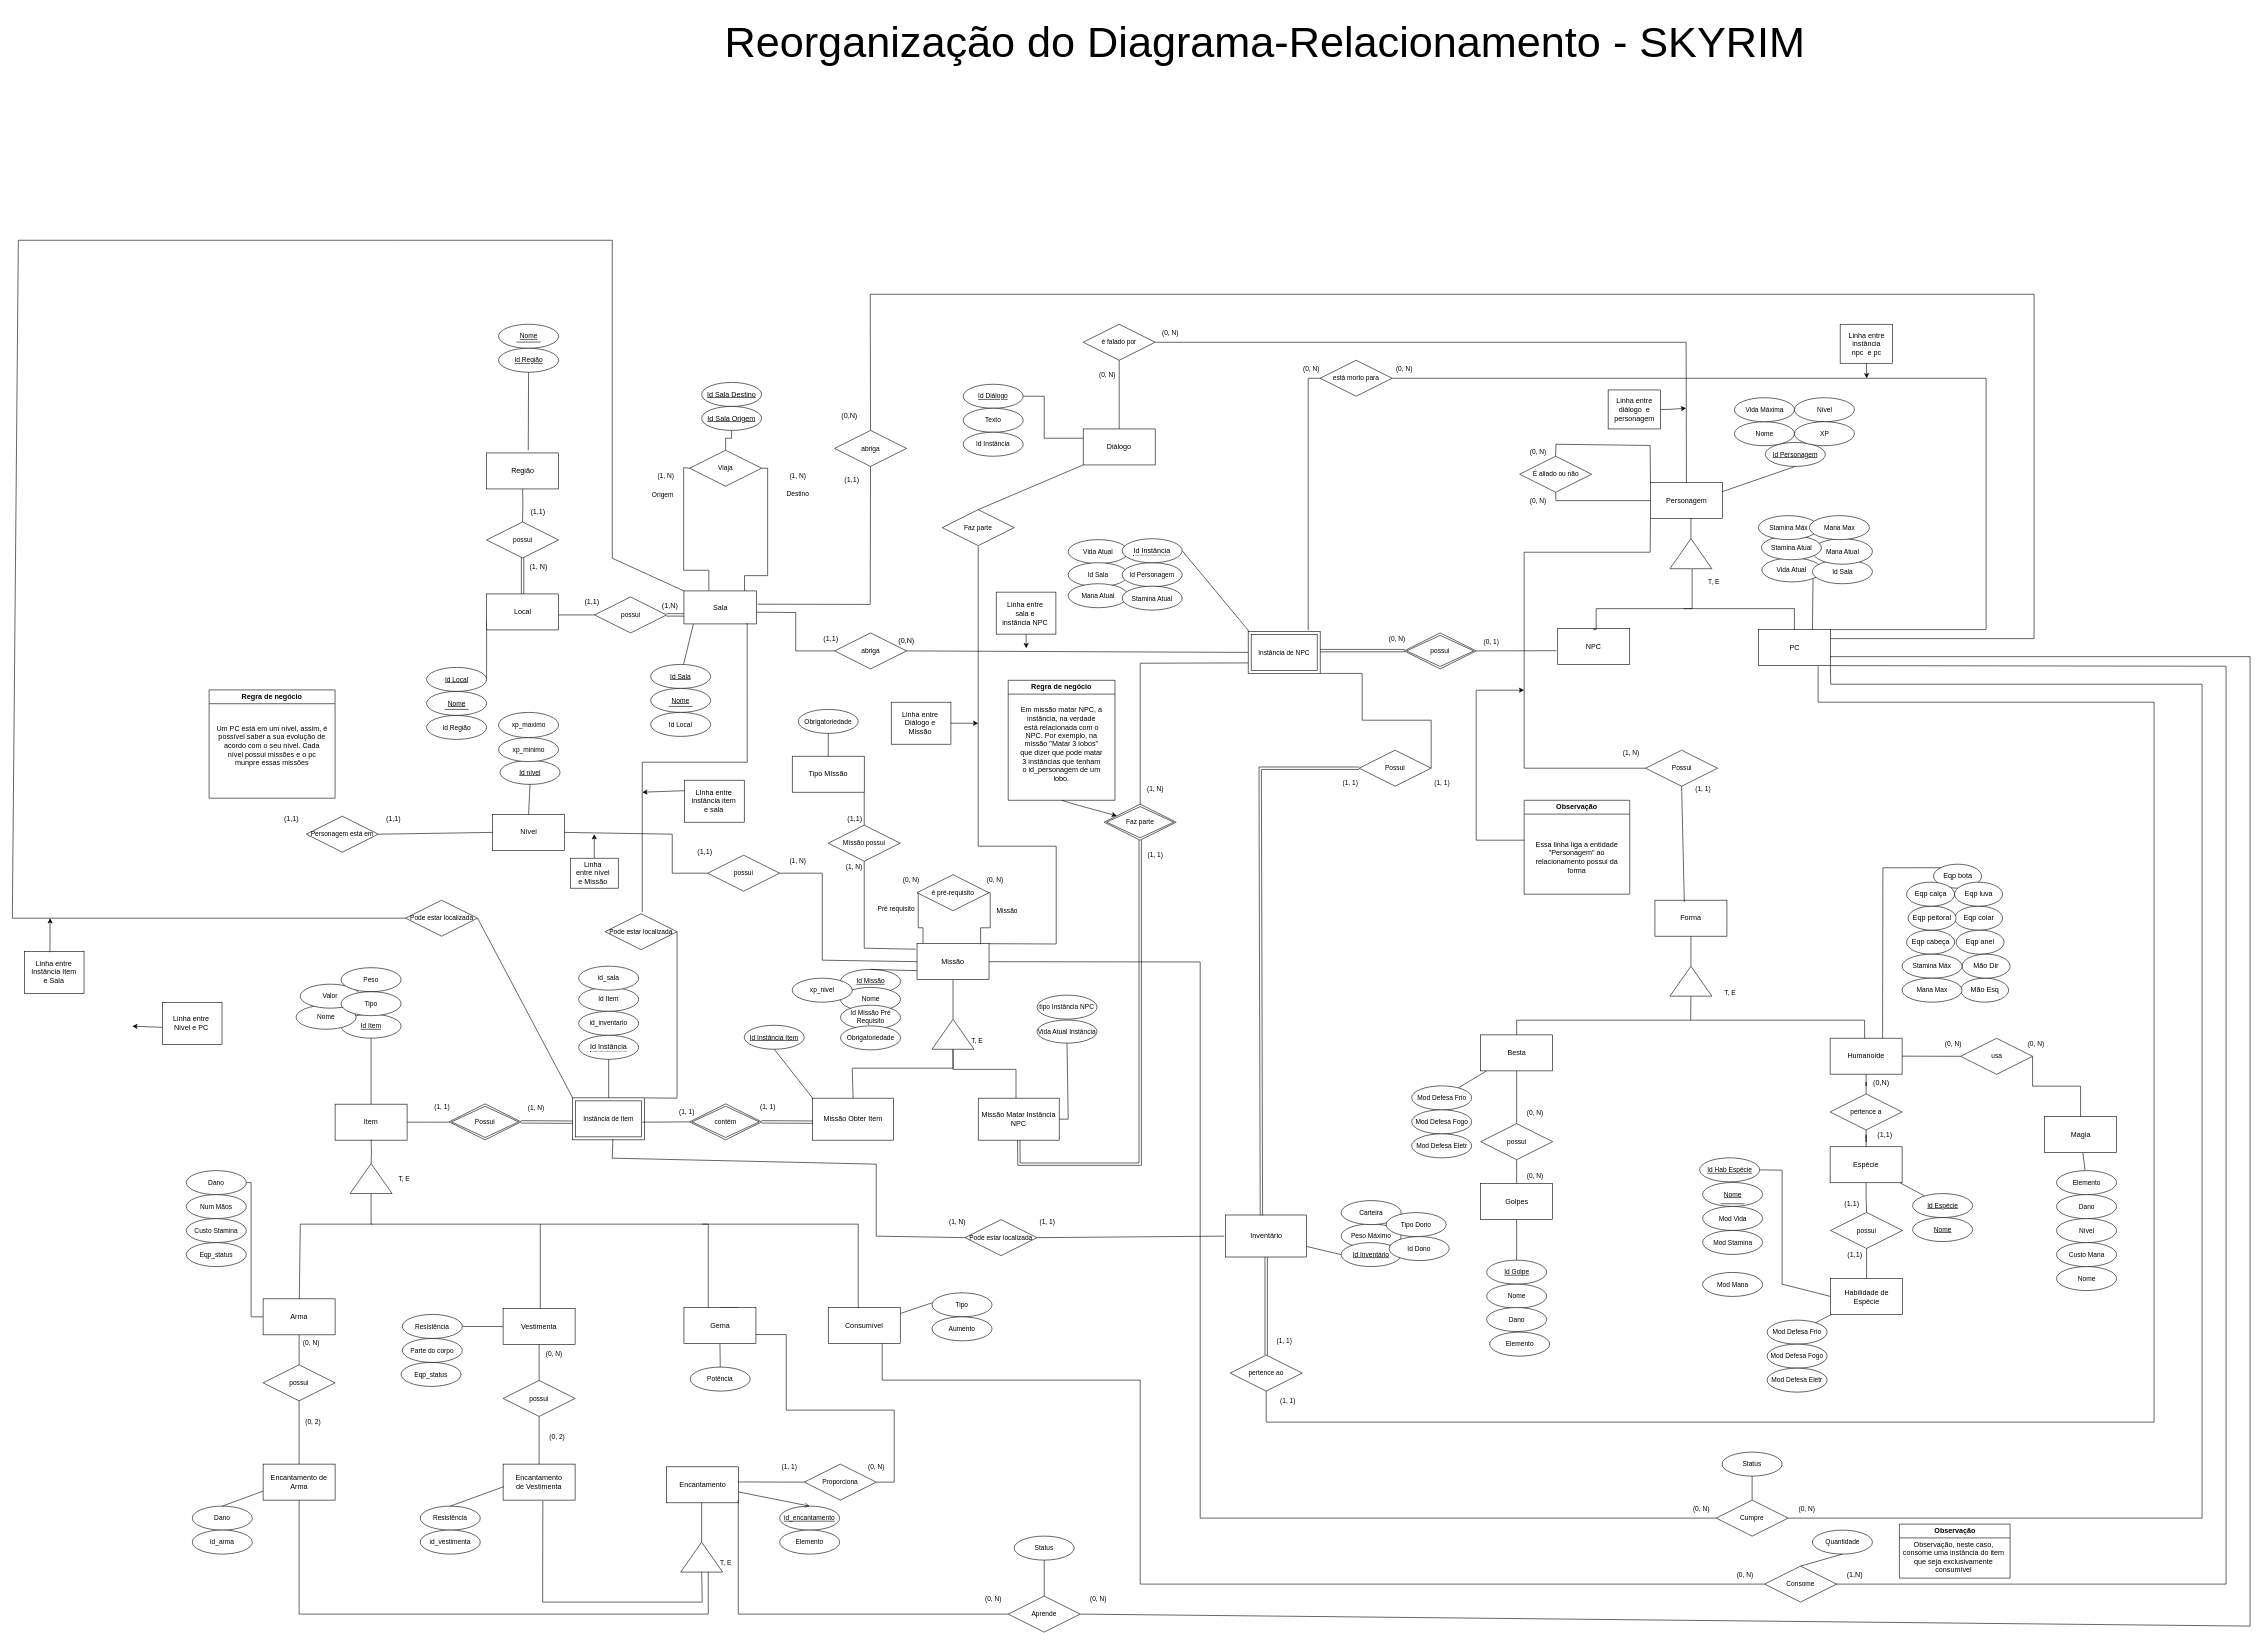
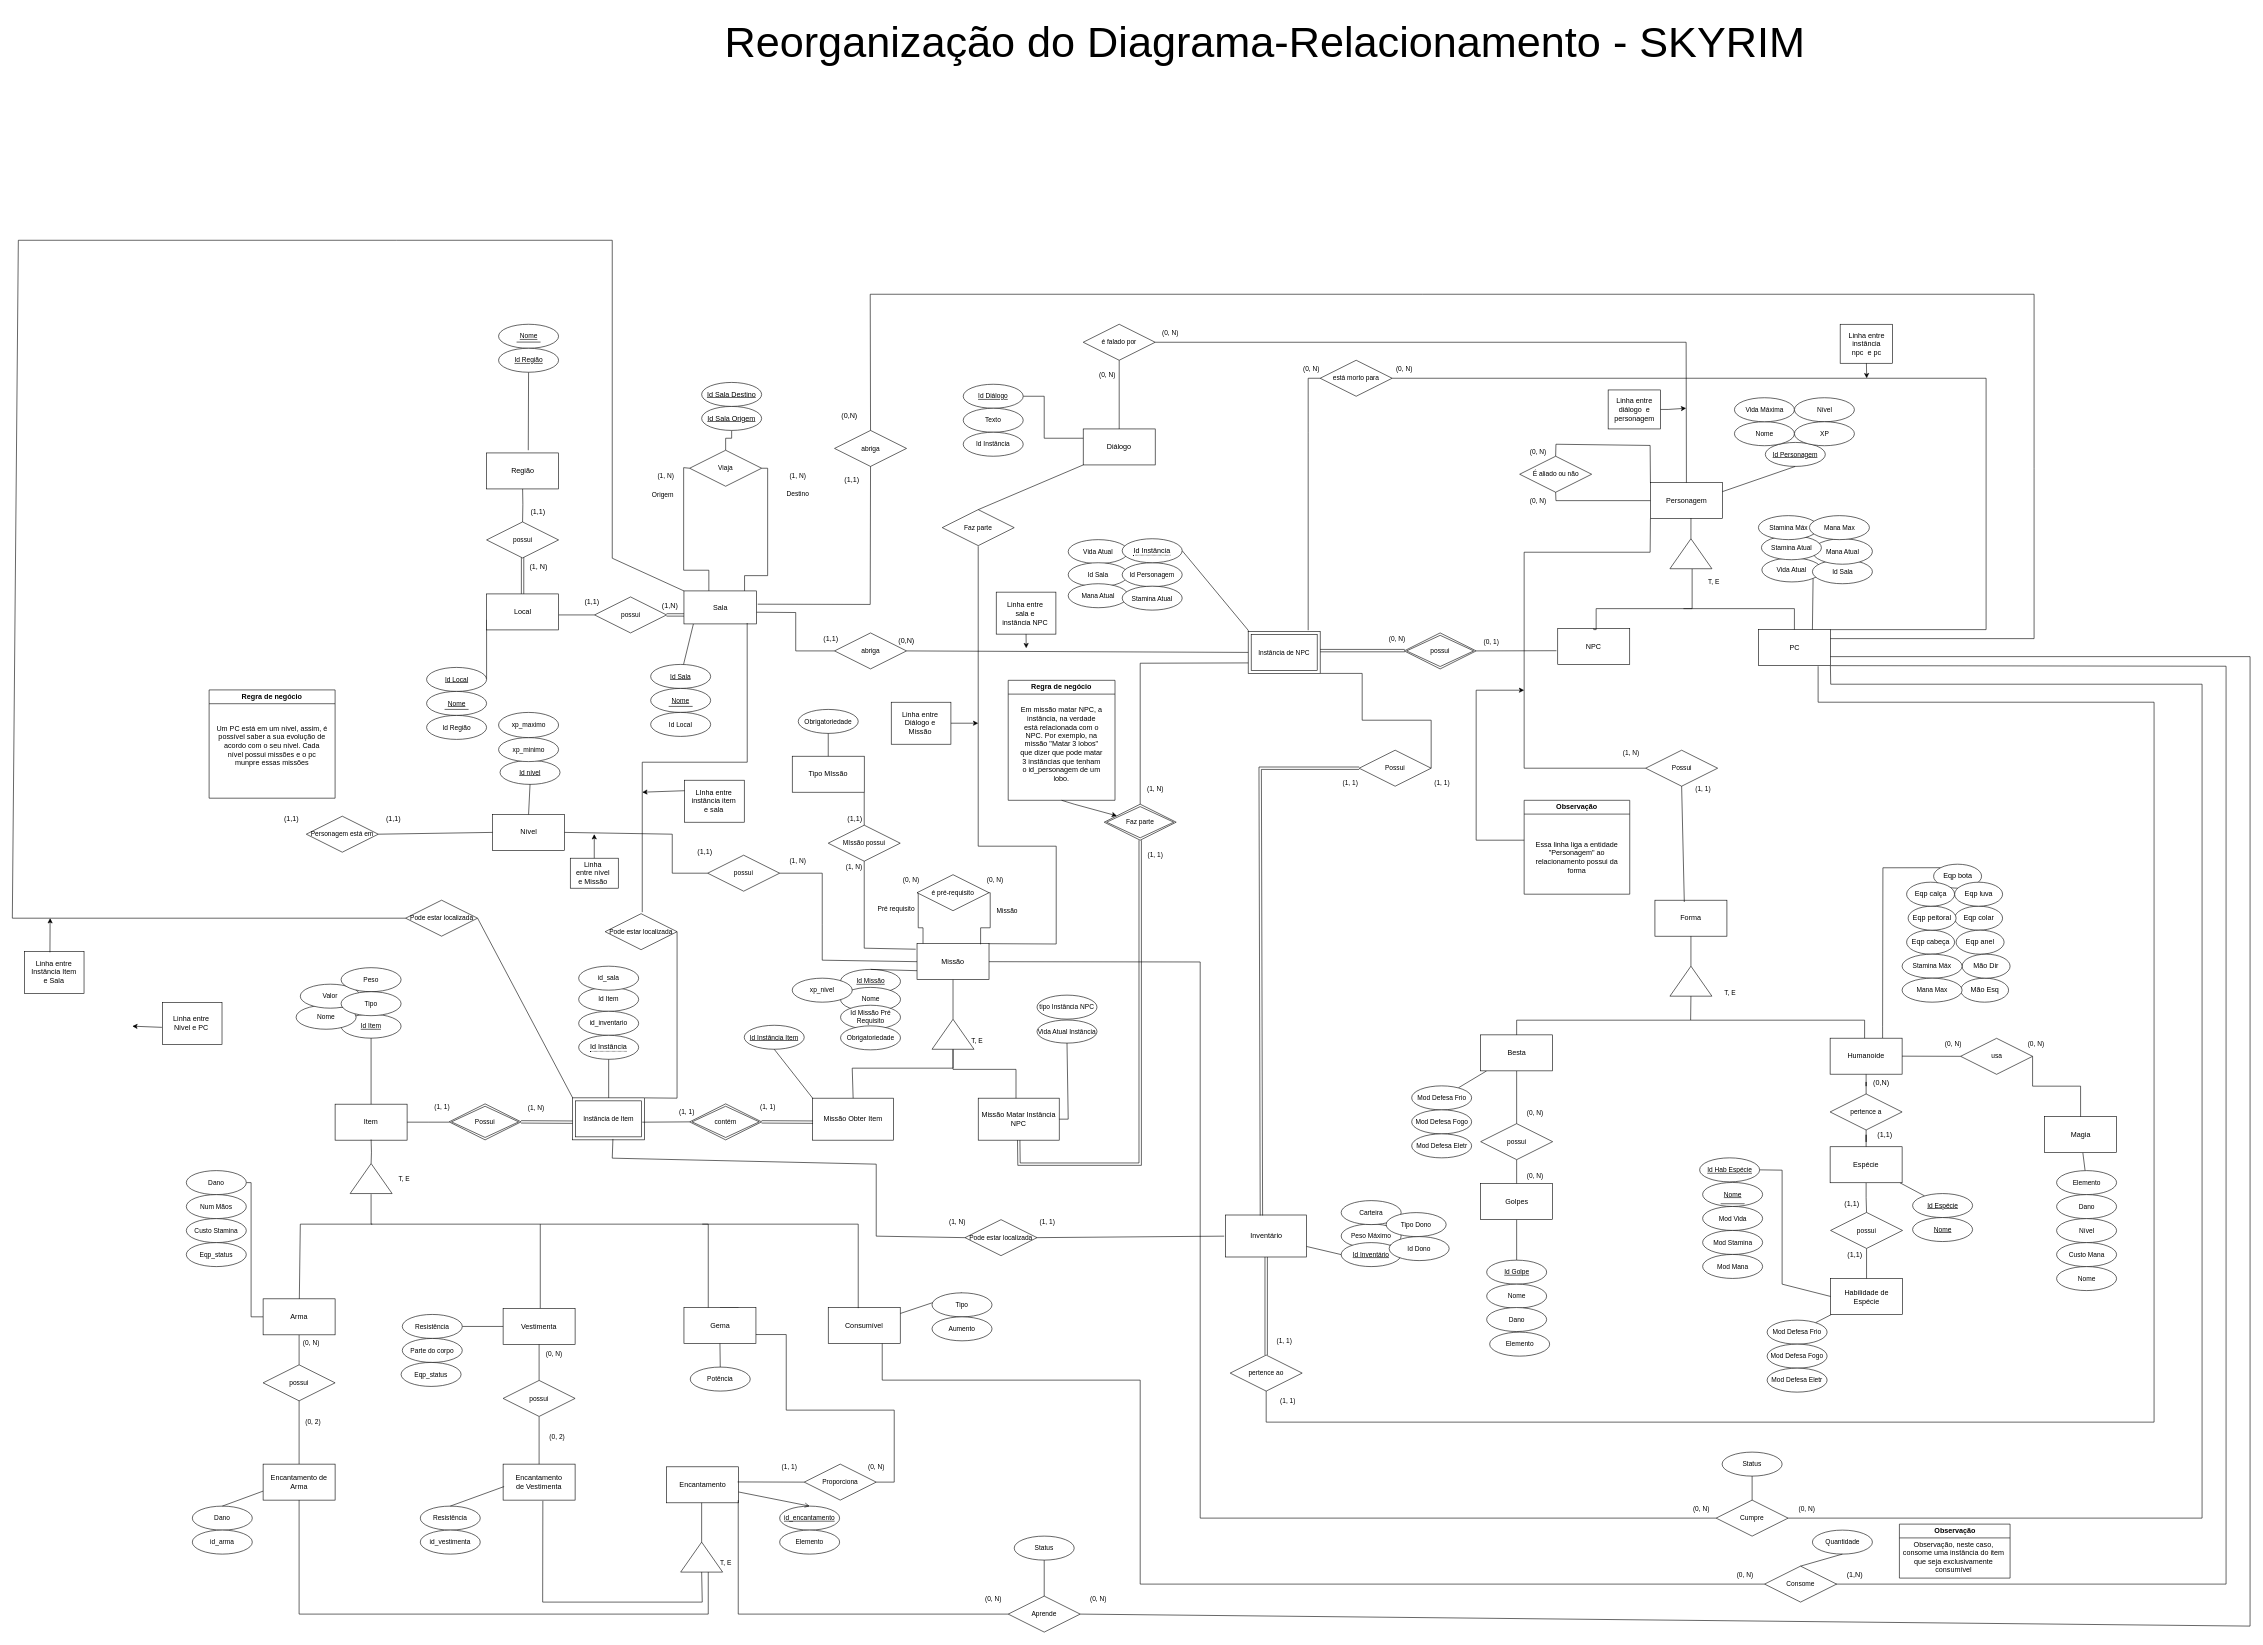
node "Mod Mana": moved (1733, 1285) -> (1733, 1267)
